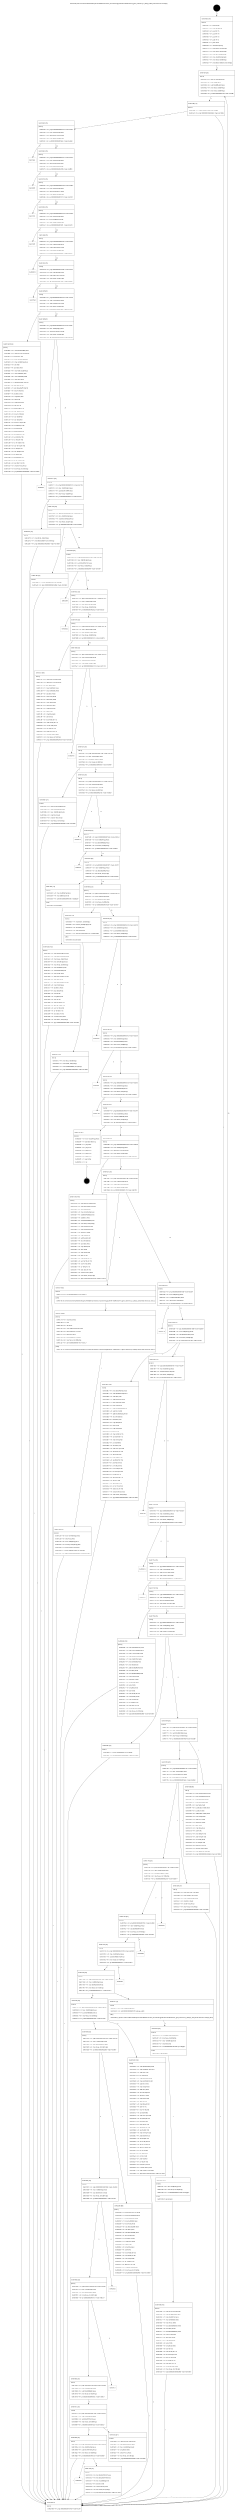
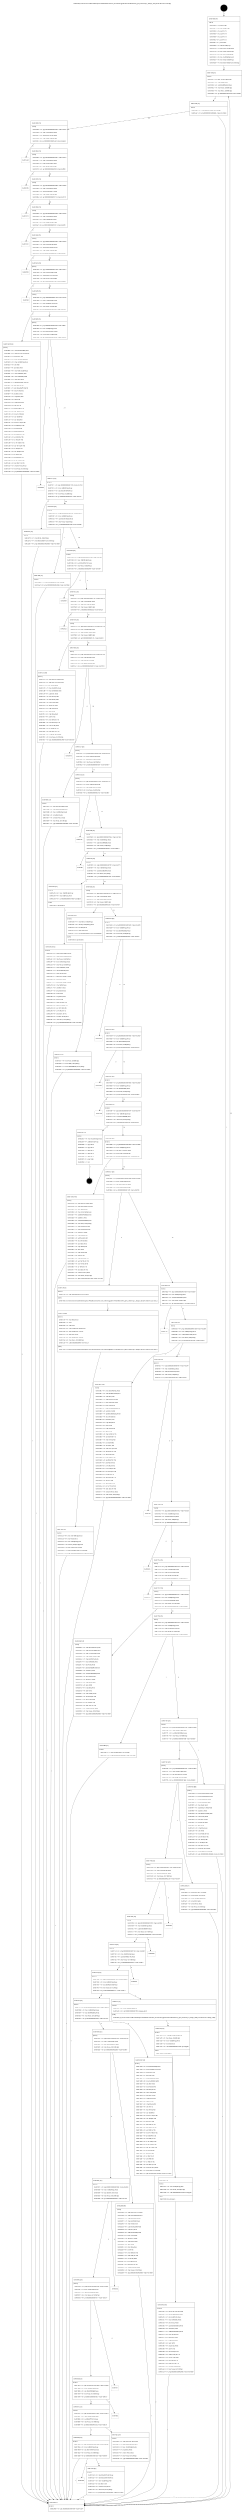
node "0x4018ec": added
